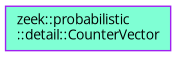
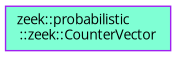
node "zeek::probabilistic ::detail::CounterVector": label "zeek::probabilistic ::detail::CounterVector" -> "zeek::probabilistic ::zeek::CounterVector"
